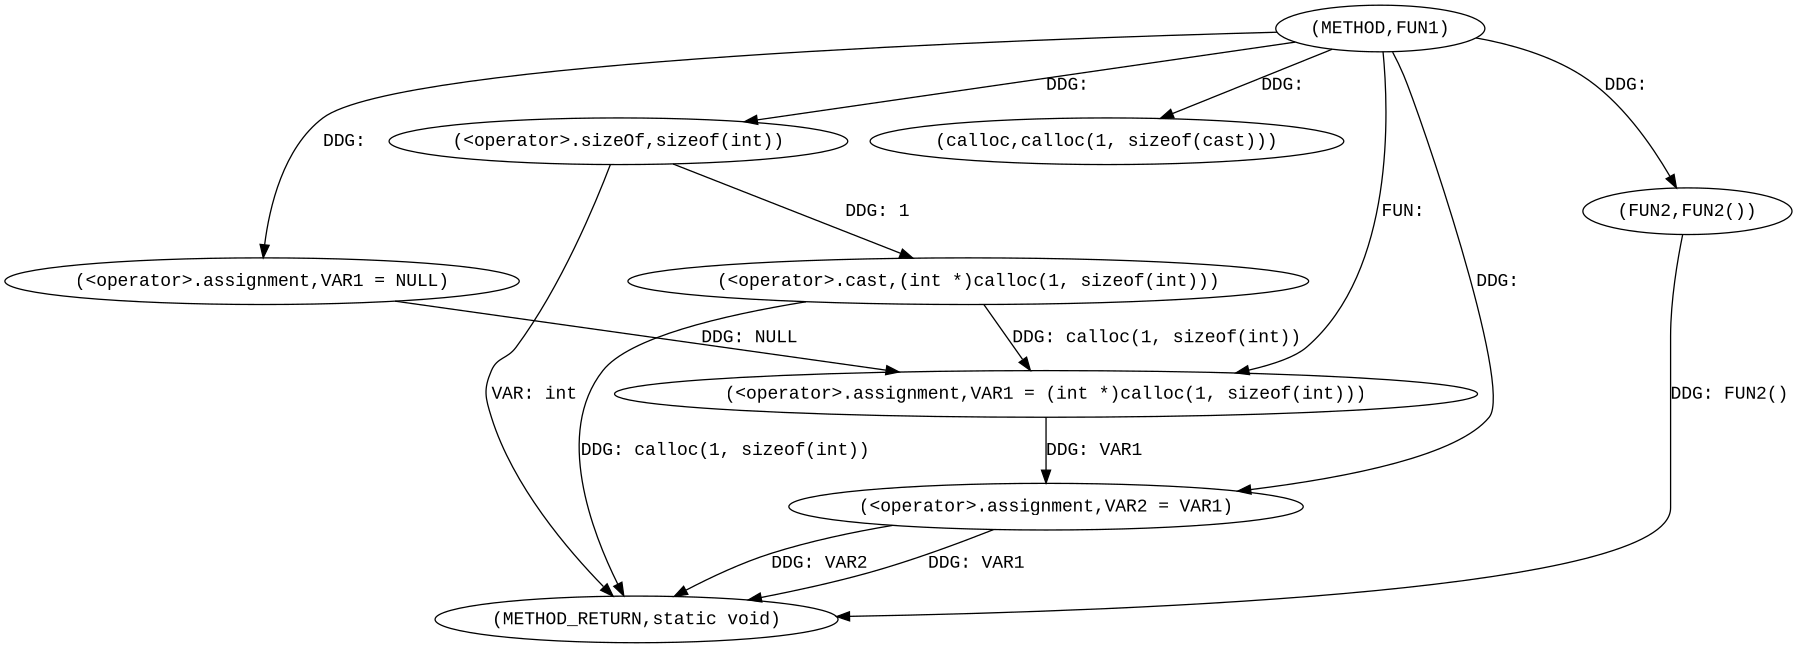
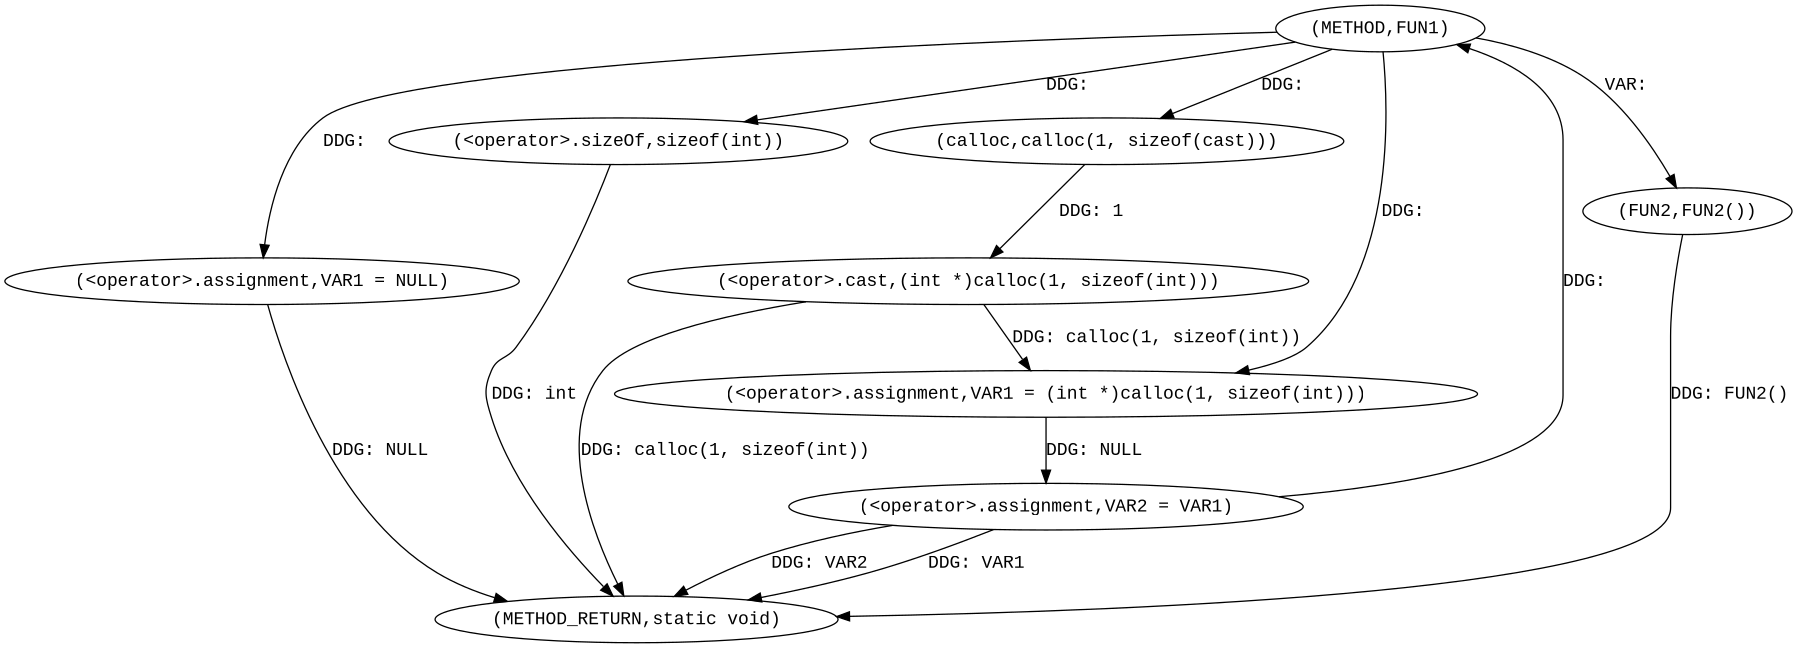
edge "(METHOD,FUN1)" -> "(FUN2,FUN2())": label "DDG: " -> "VAR: "
edge "(<operator>.sizeOf,sizeof(int))" -> "(<operator>.cast,(int *)calloc(1, sizeof(int)))": now "(calloc,calloc(1, sizeof(cast)))" -> "(<operator>.cast,(int *)calloc(1, sizeof(int)))"
edge "(METHOD,FUN1)" -> "(<operator>.assignment,VAR1 = (int *)calloc(1, sizeof(int)))": label "FUN: " -> "DDG: "
edge "(<operator>.assignment,VAR1 = NULL)" -> "(<operator>.assignment,VAR1 = (int *)calloc(1, sizeof(int)))": now "(<operator>.assignment,VAR1 = NULL)" -> "(METHOD_RETURN,static void)"
edge "(METHOD,FUN1)" -> "(<operator>.assignment,VAR2 = VAR1)": reversed
edge "(<operator>.sizeOf,sizeof(int))" -> "(METHOD_RETURN,static void)": label "VAR: int" -> "DDG: int"
edge "(<operator>.assignment,VAR1 = (int *)calloc(1, sizeof(int)))" -> "(<operator>.assignment,VAR2 = VAR1)": label "DDG: VAR1" -> "DDG: NULL"
